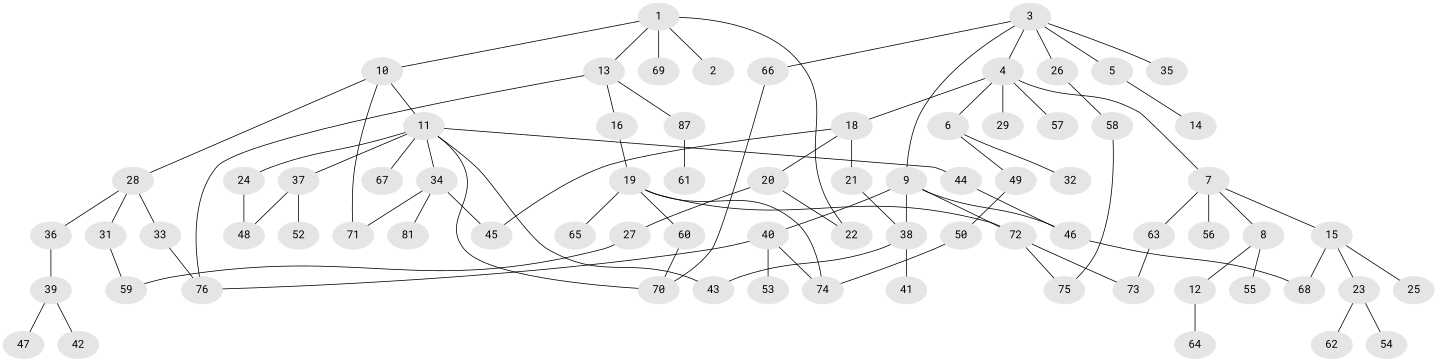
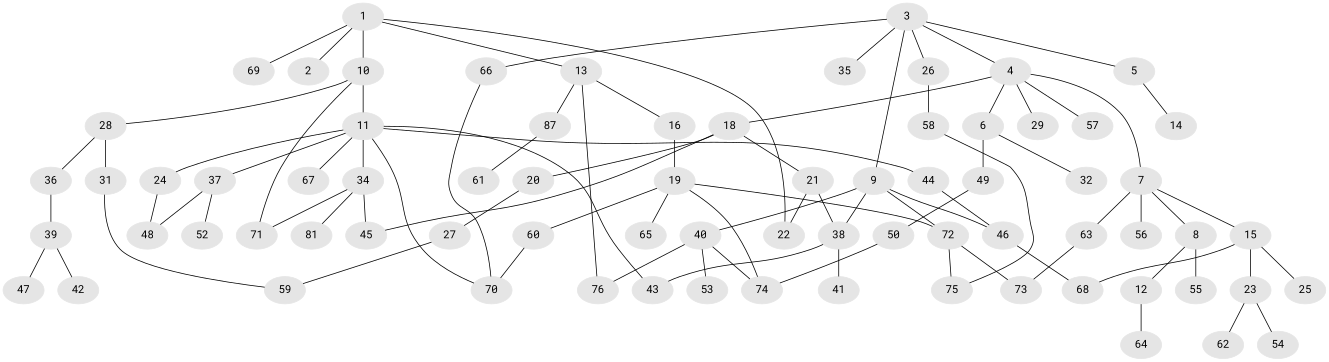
edge "20" -- "22": now "21" -- "22"
node "33": removed
